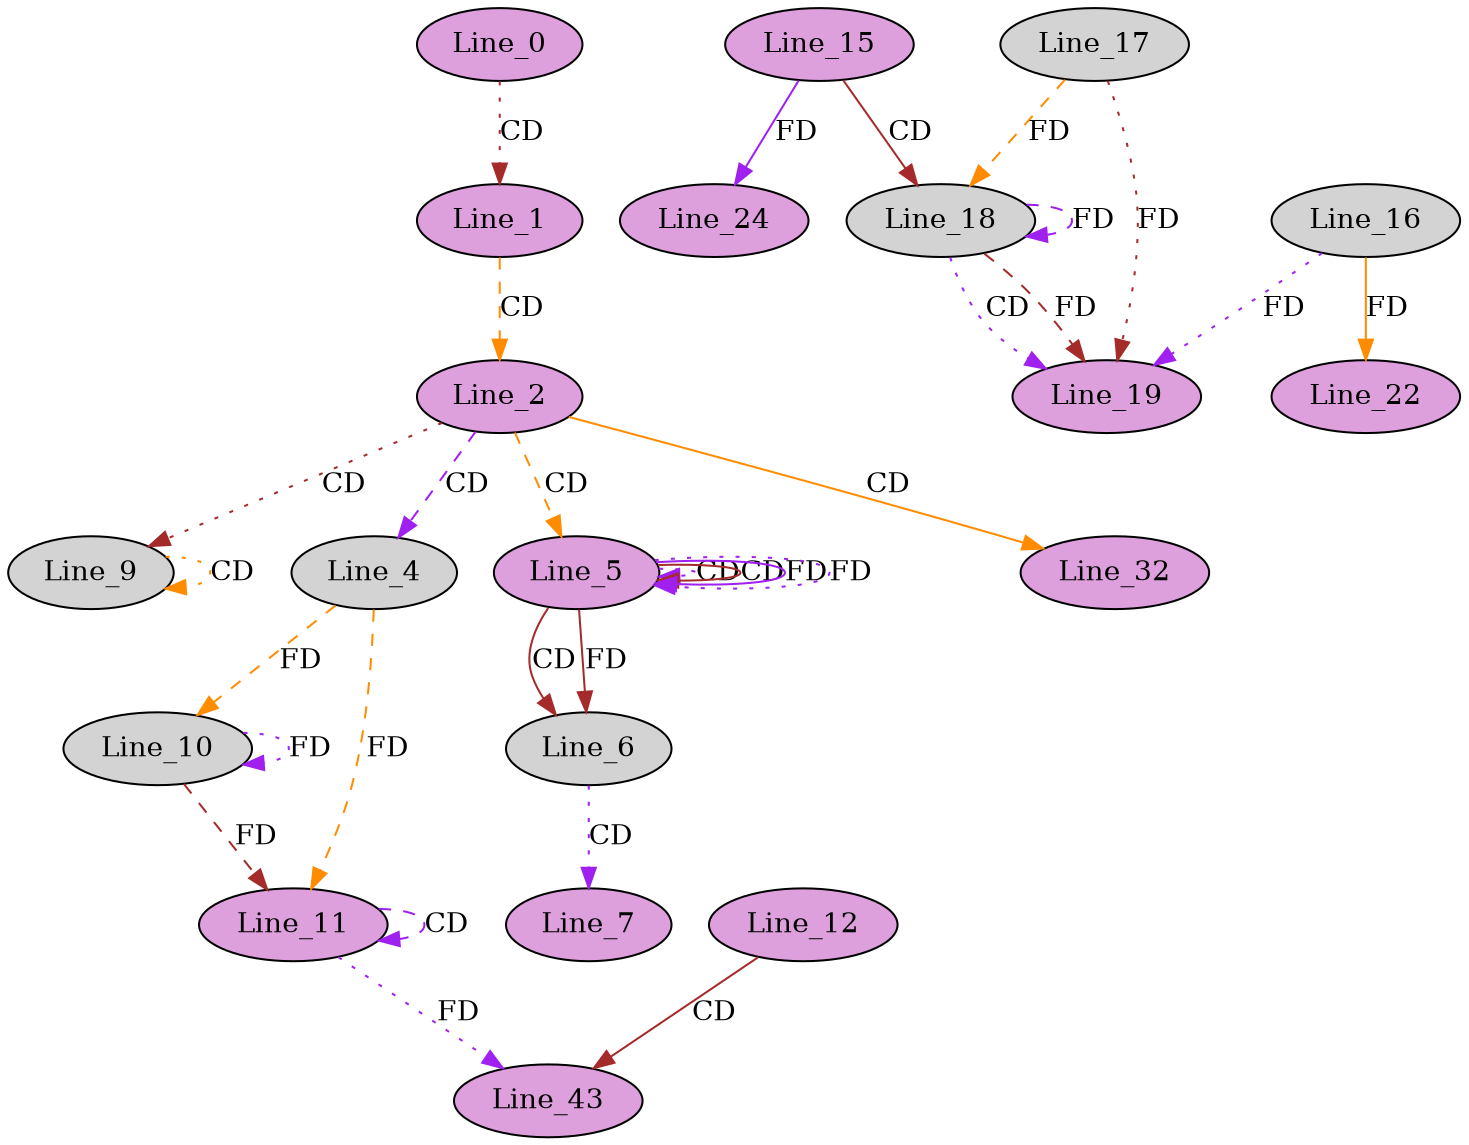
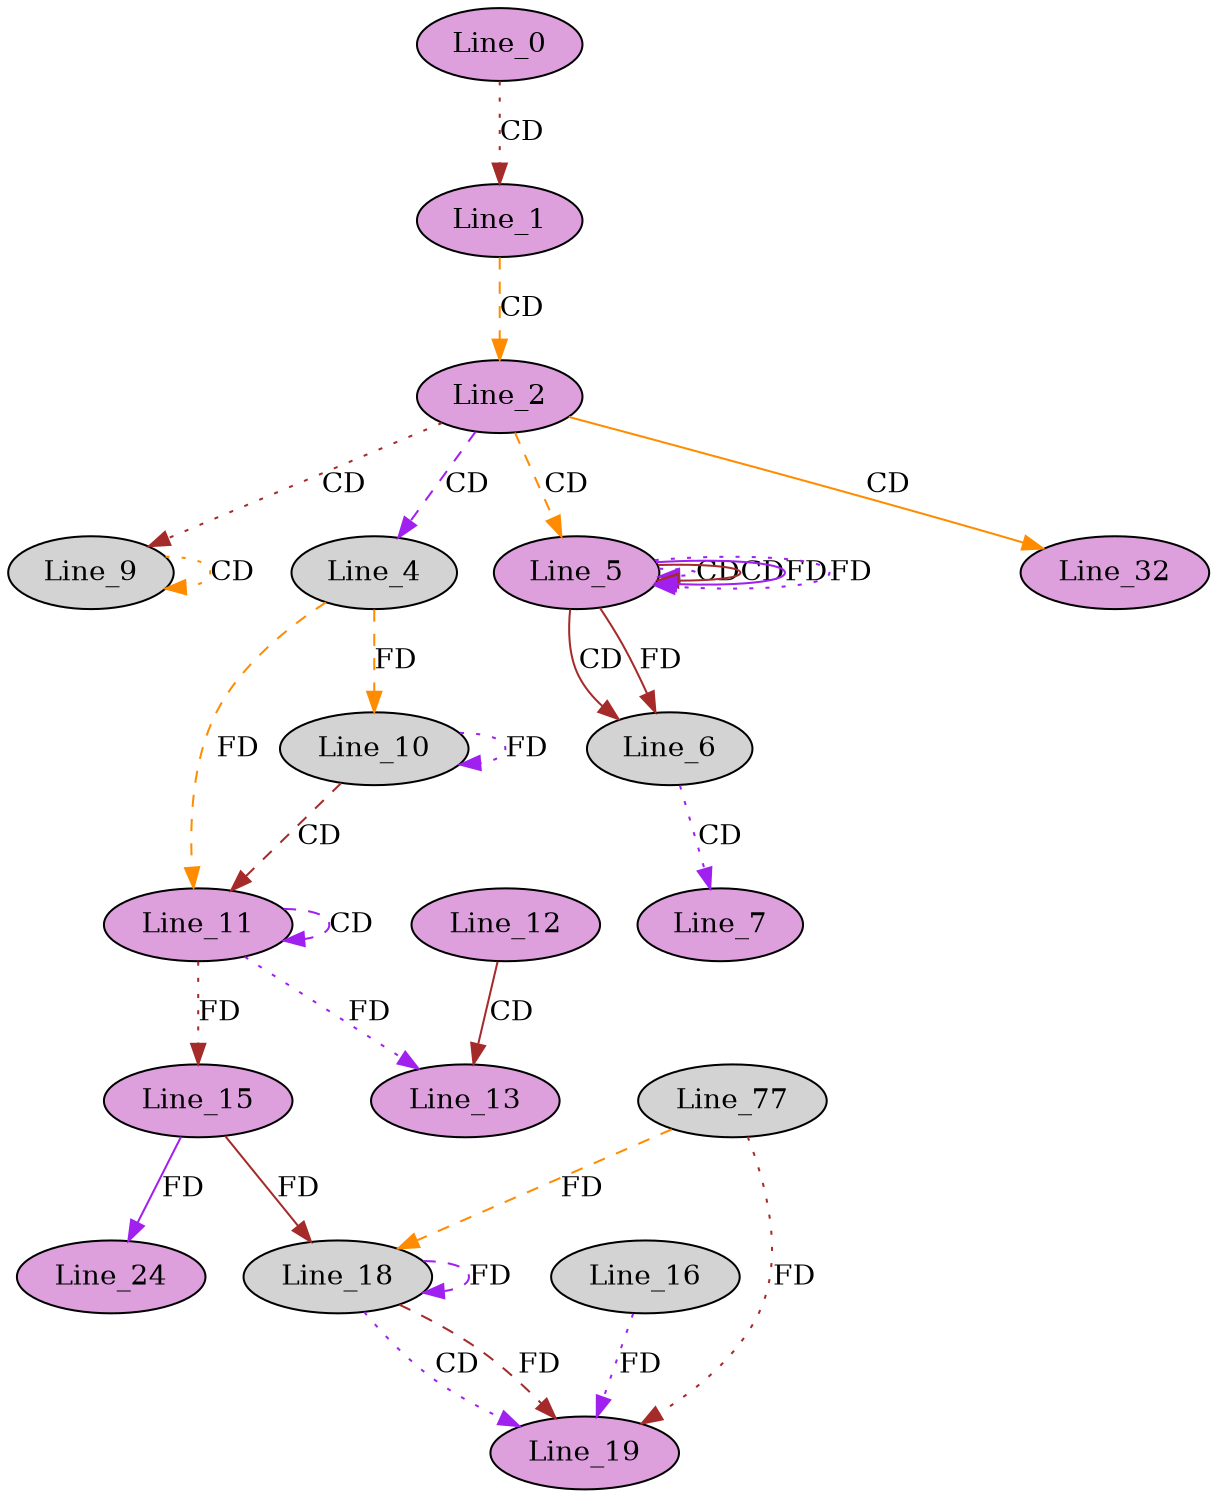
node "Line_17": label "Line_17" -> "Line_77"
edge "Line_15" -> "Line_18": label "CD" -> "FD"
node "Line_22": removed
edge "Line_10" -> "Line_11": label "FD" -> "CD"
edge "Line_11" -> "Line_15": added, label "FD"
node "Line_43": label "Line_43" -> "Line_13"
